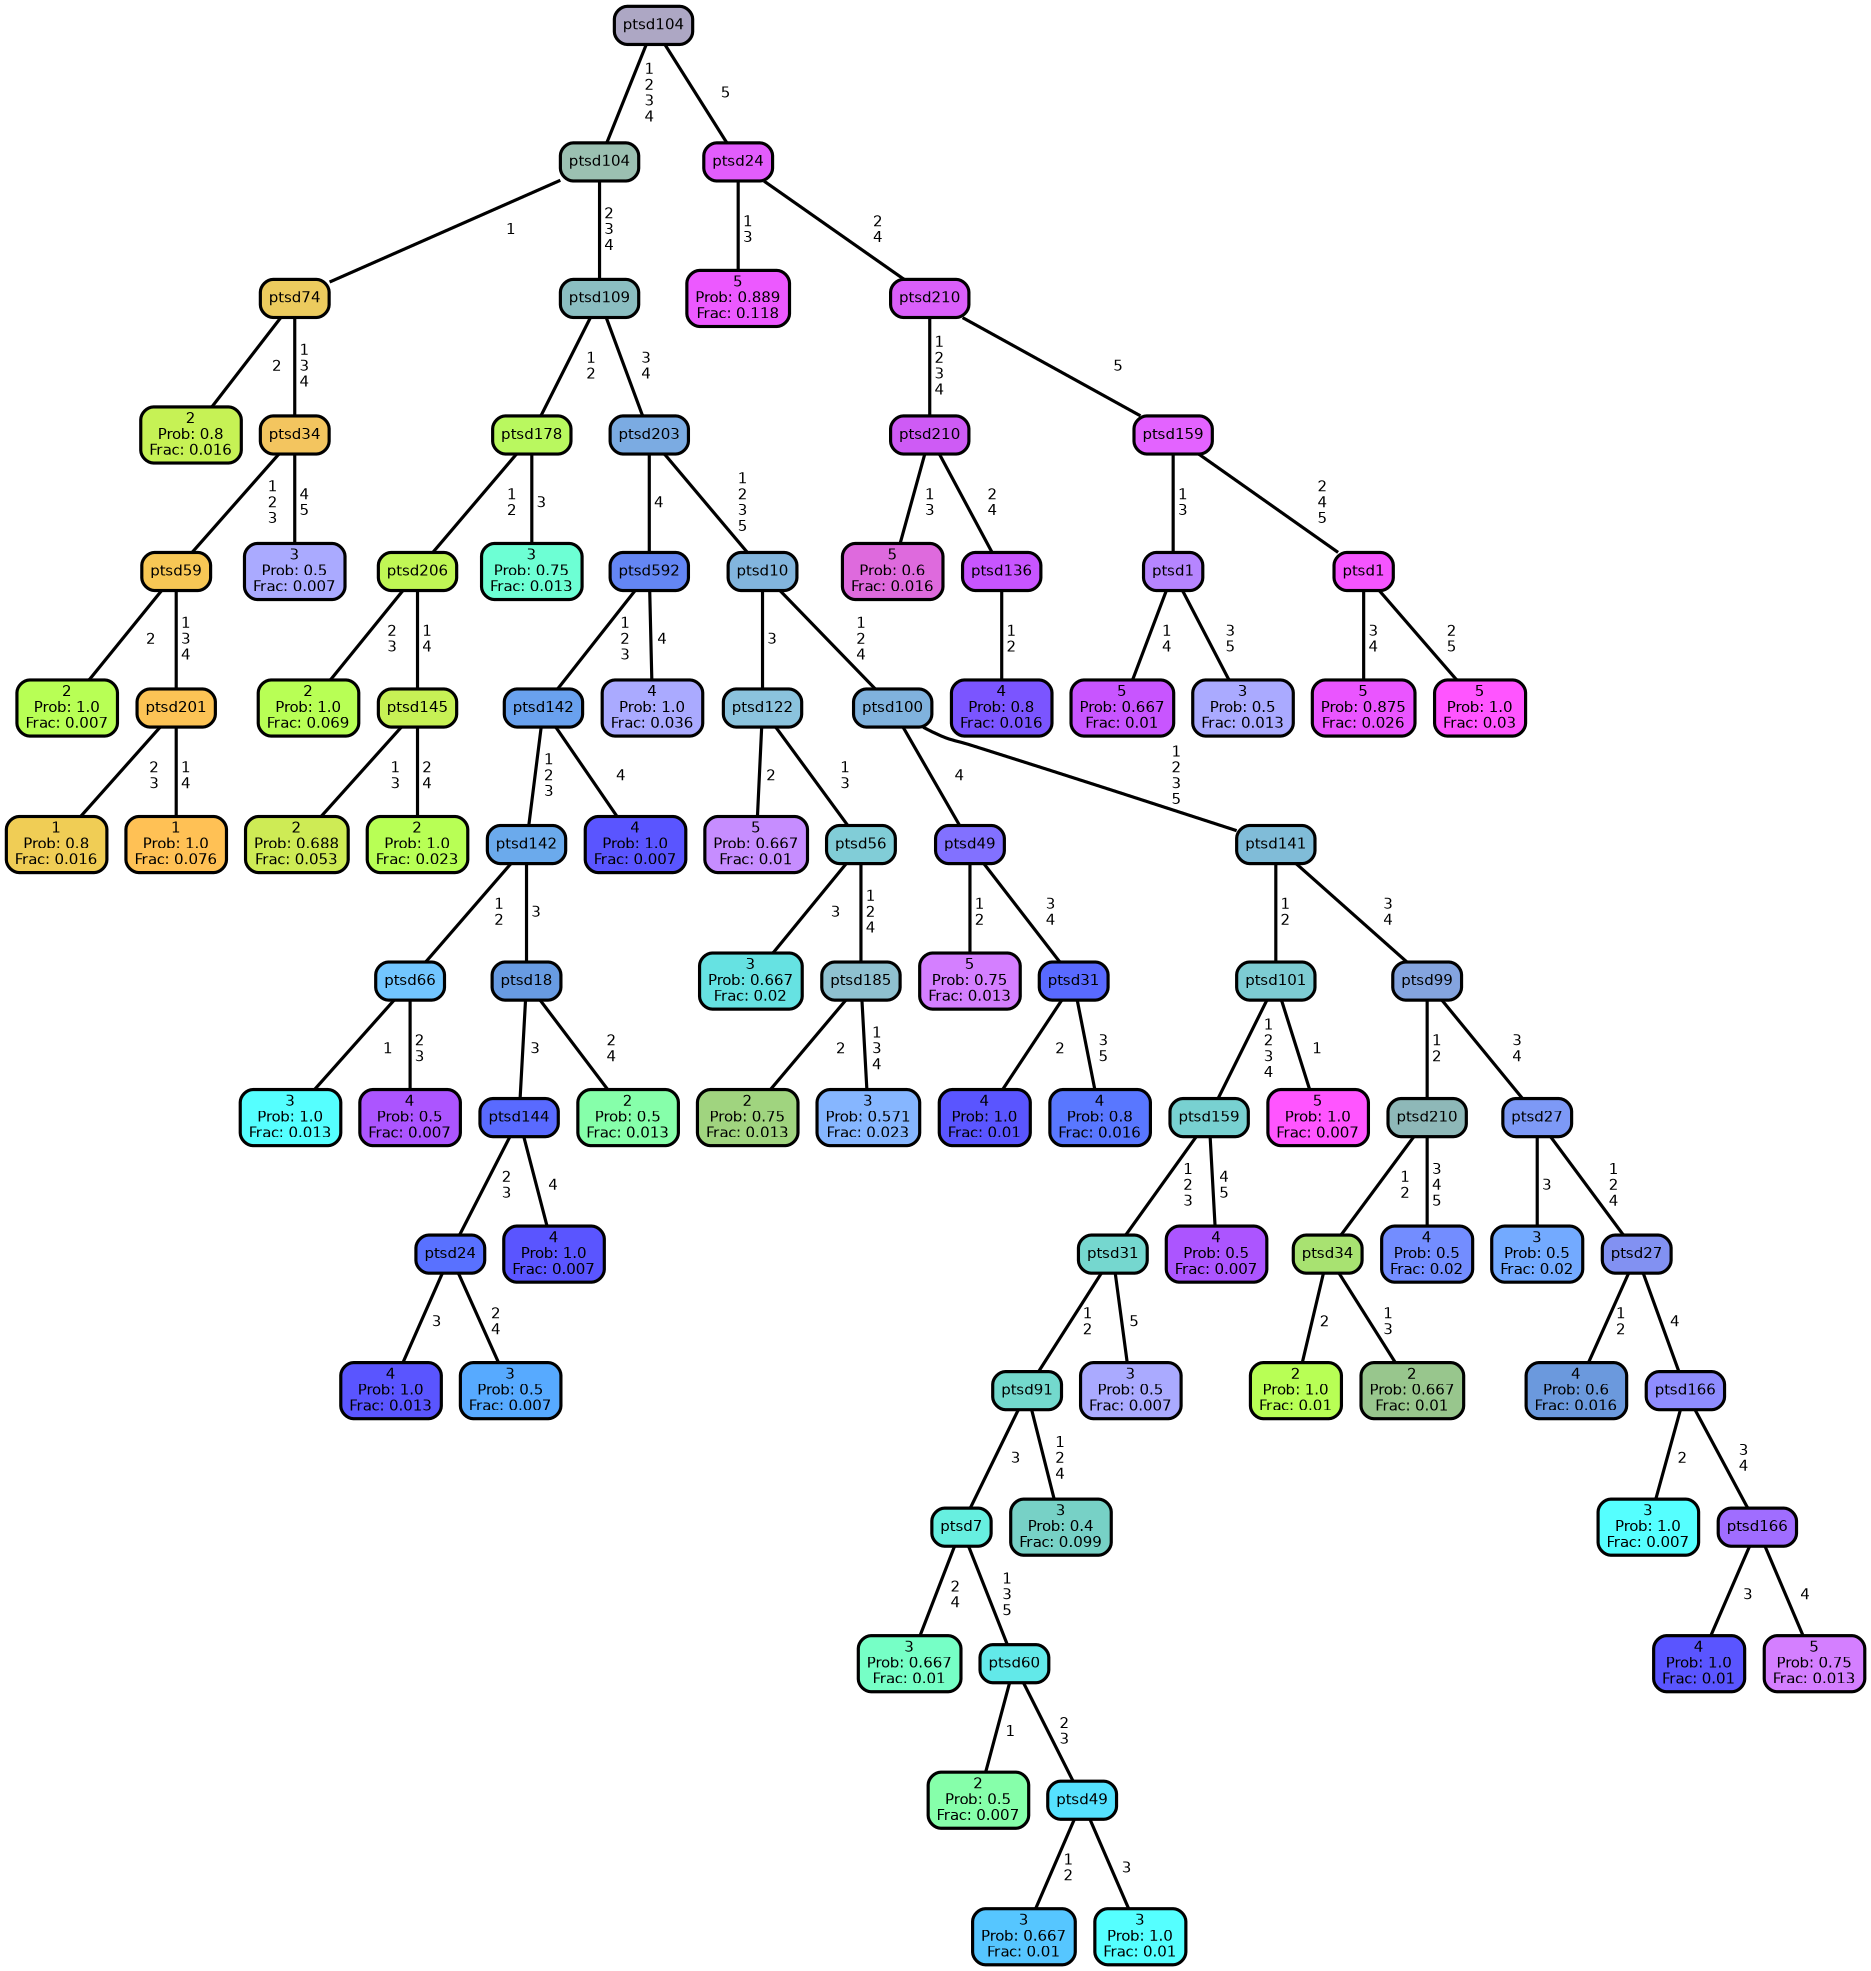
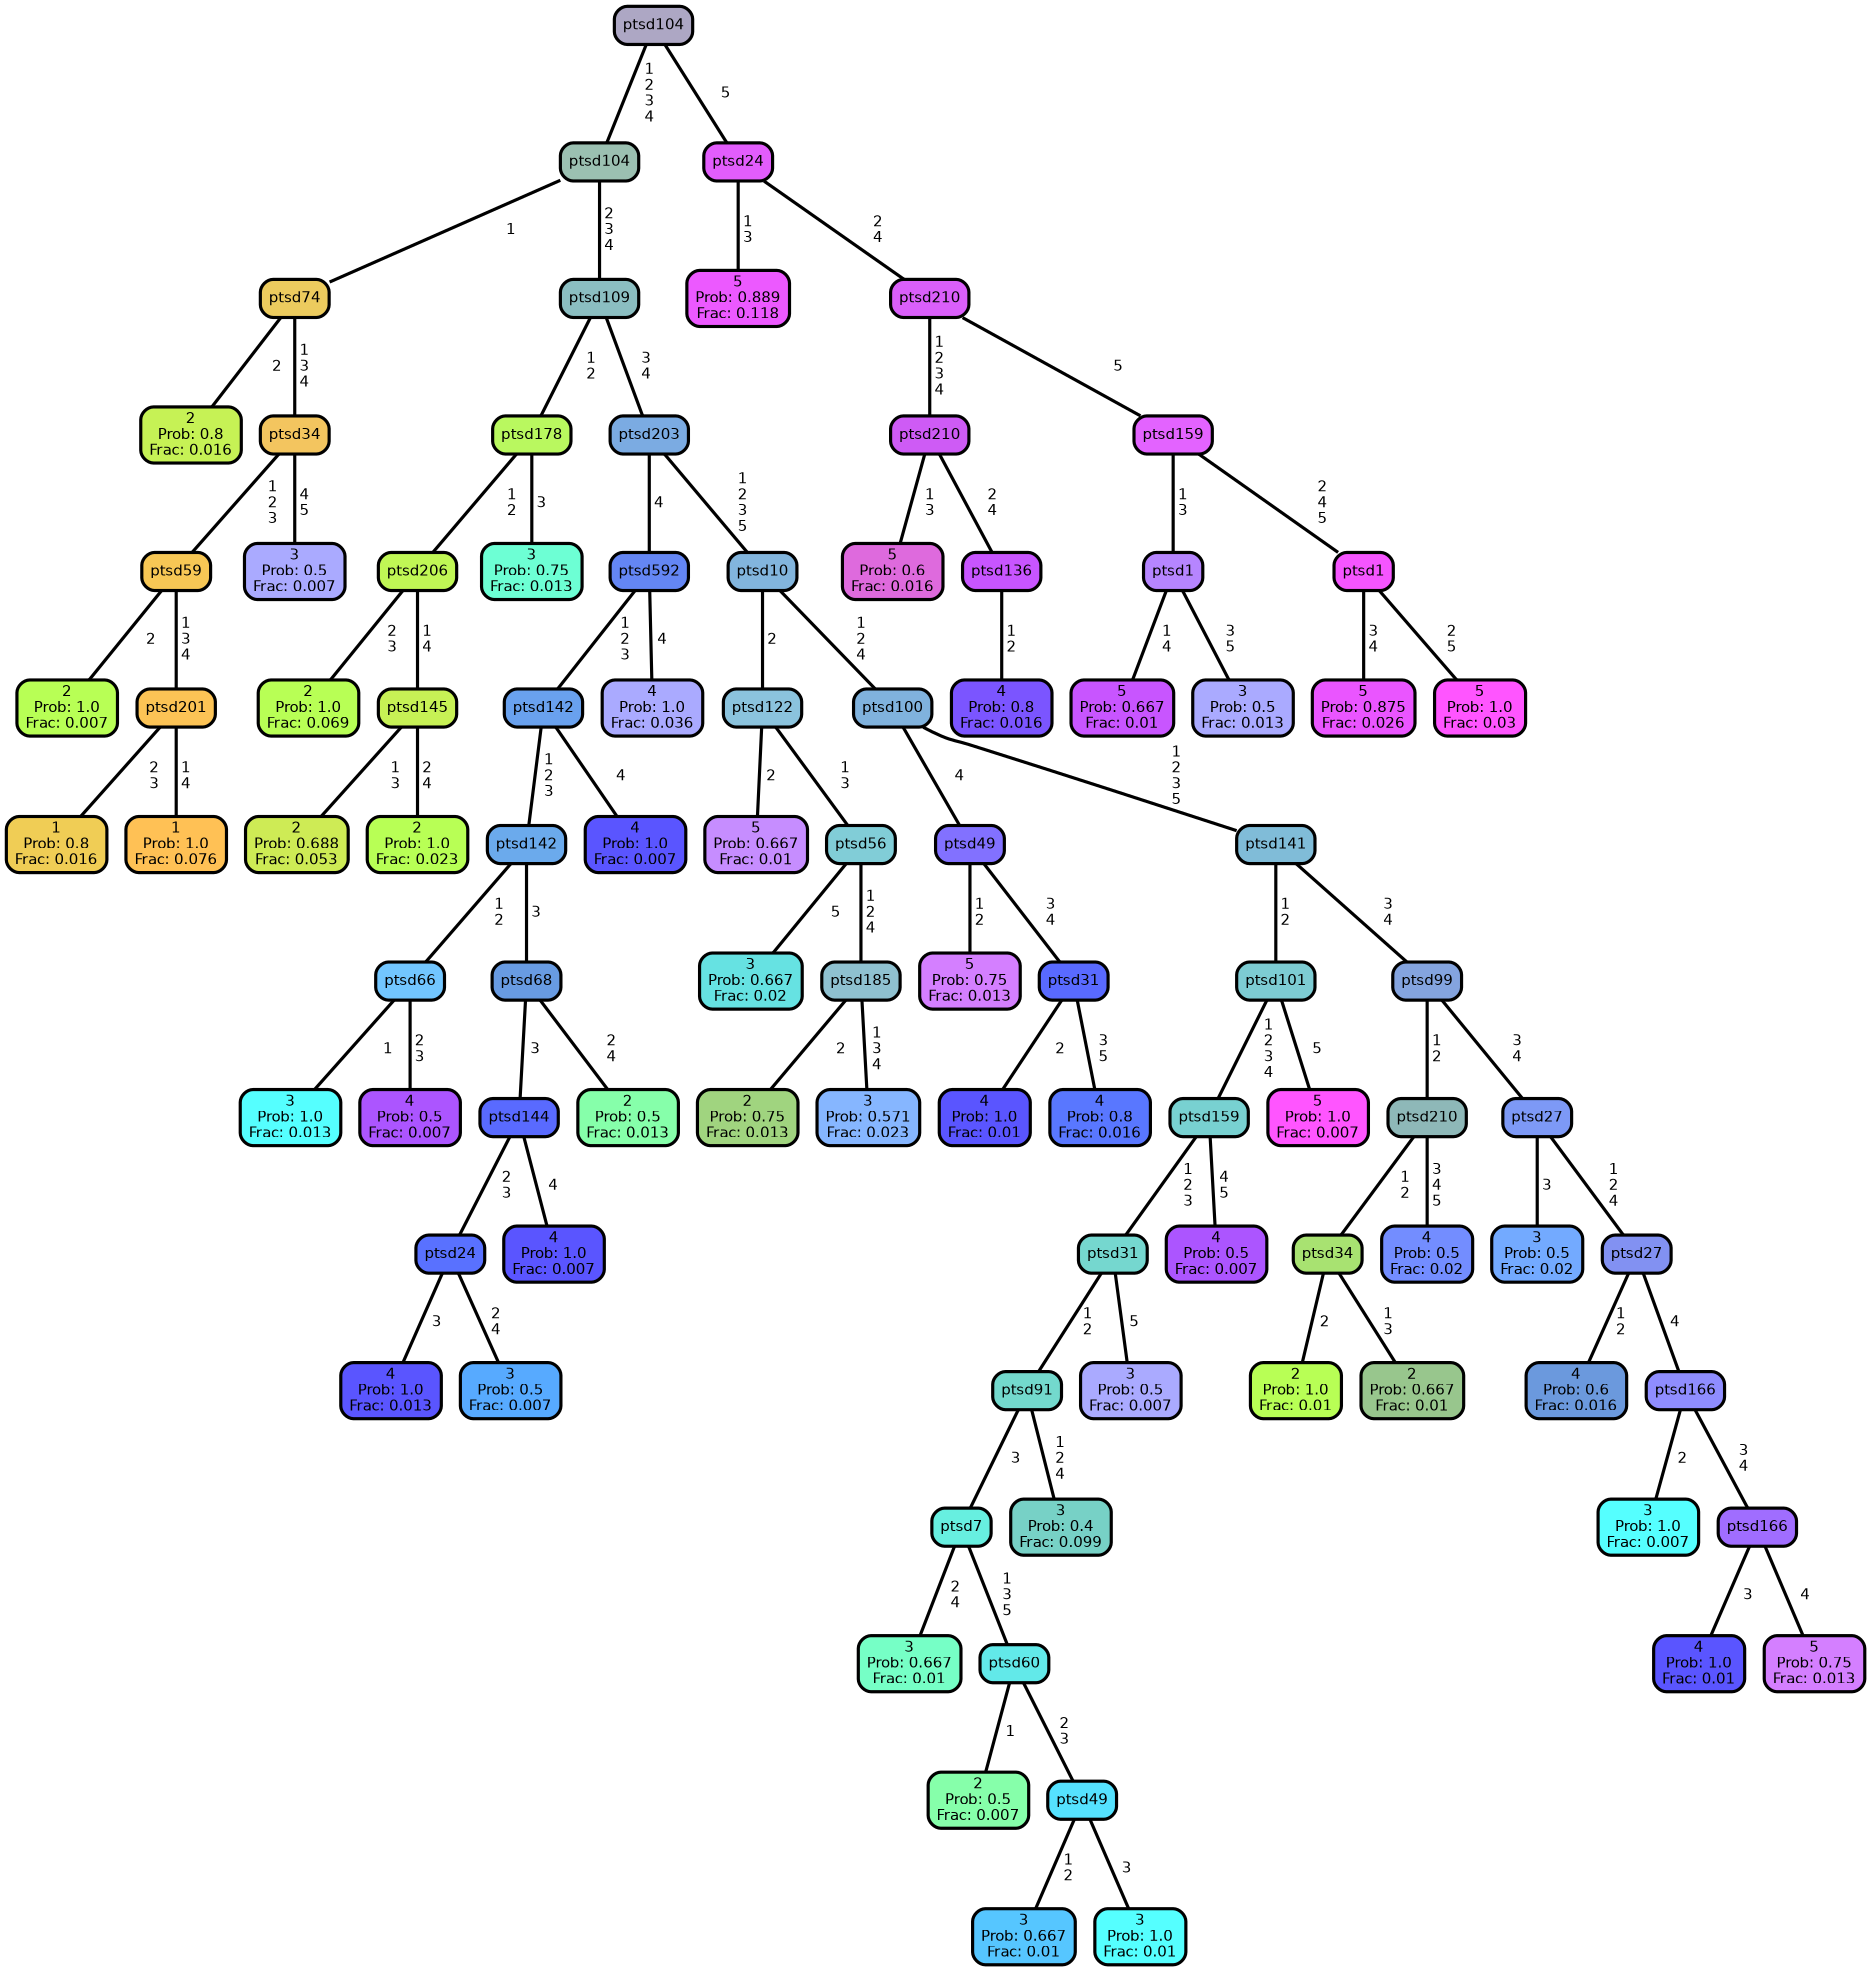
edge "ptsd10" -- "ptsd122": label " 3" -> " 2"
edge "ptsd56" -- "3 Prob: 0.667 Frac: 0.02": label " 3" -> " 5"
node "ptsd18": label "ptsd18" -> "ptsd68"
edge "ptsd101" -- "5 Prob: 1.0 Frac: 0.007": label " 1" -> " 5"
